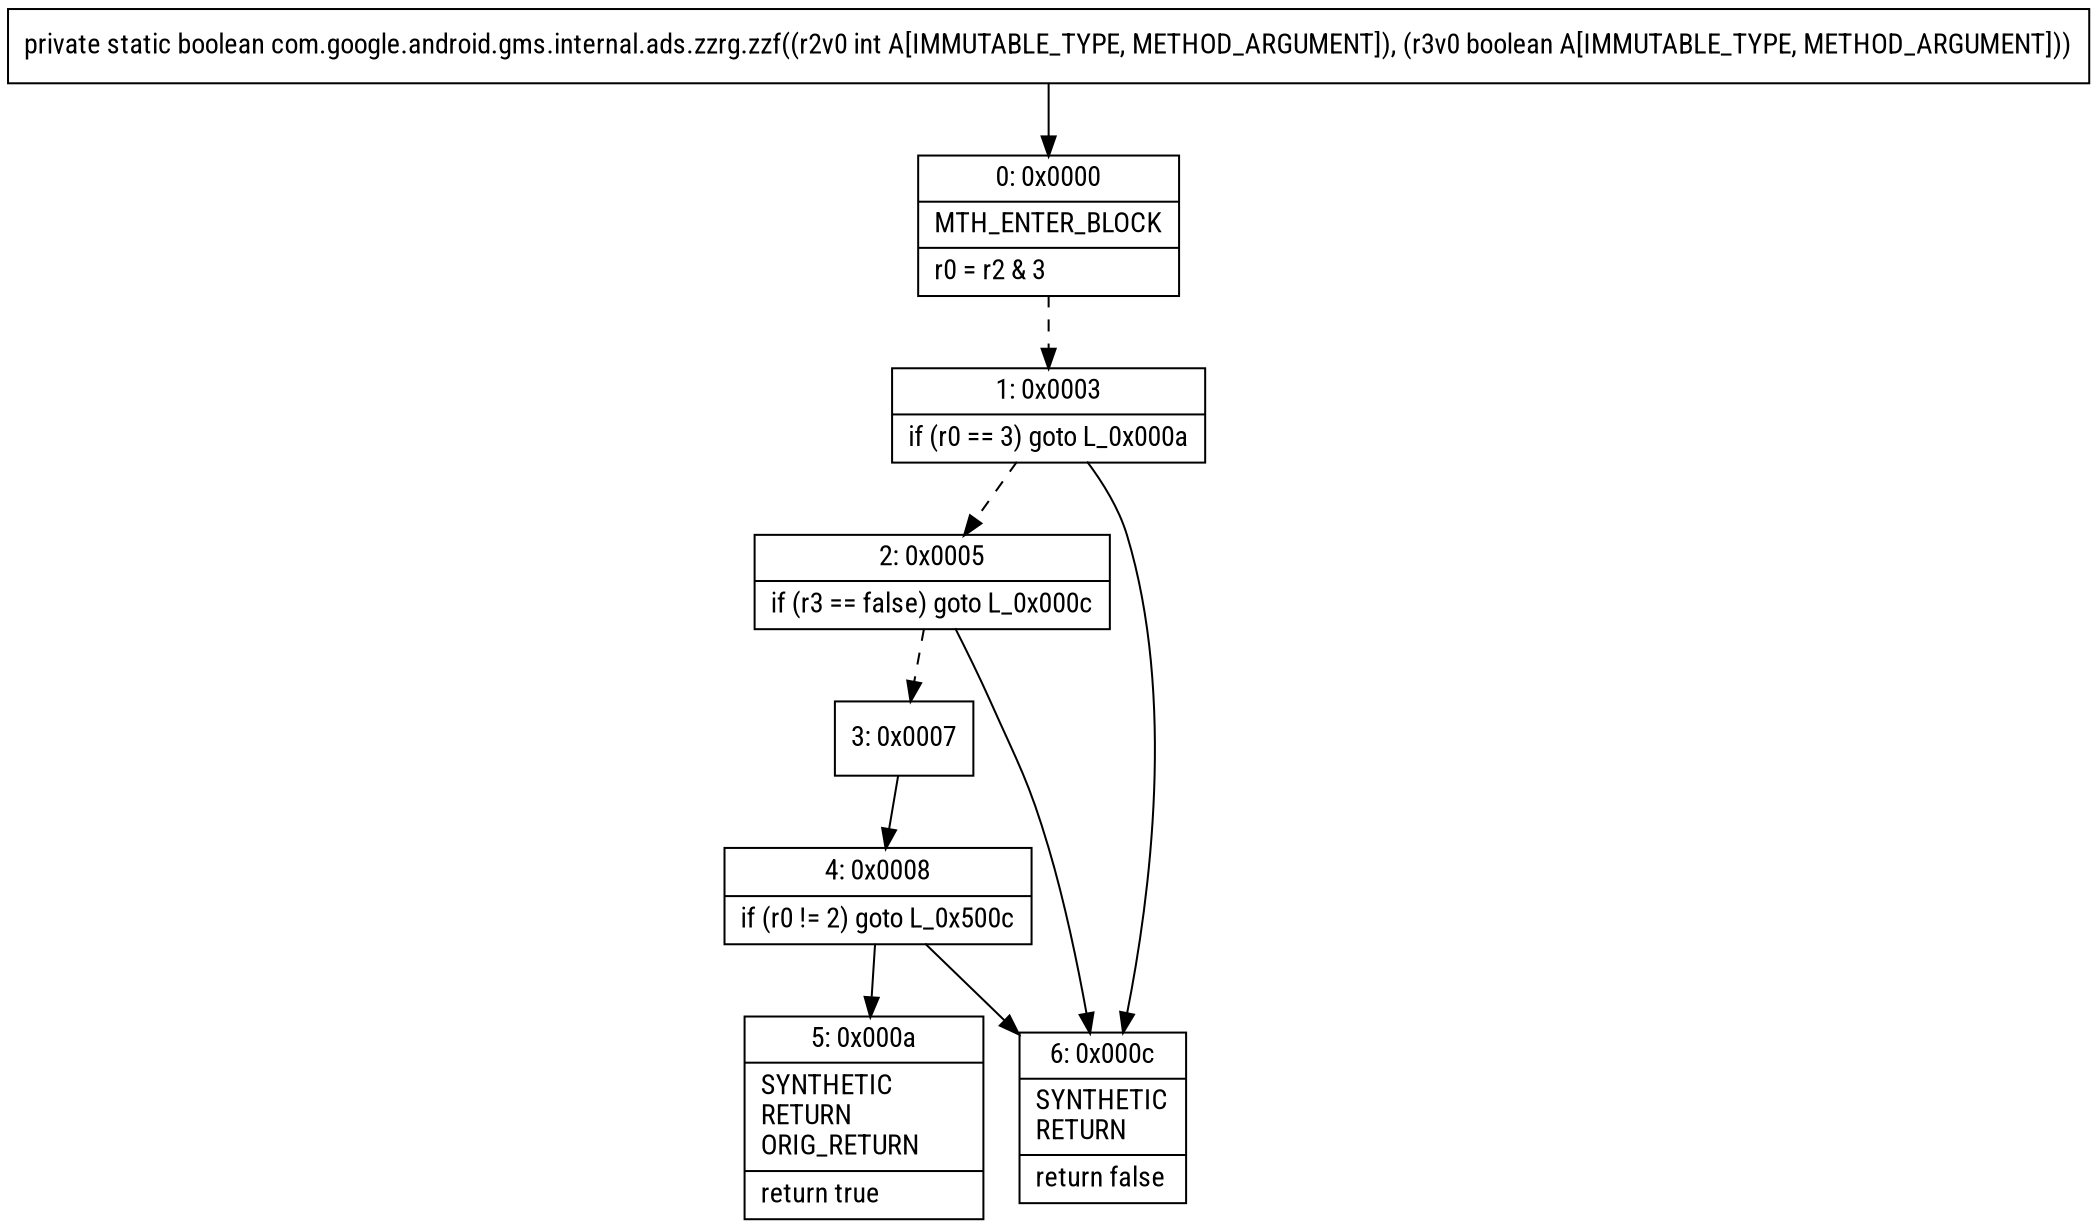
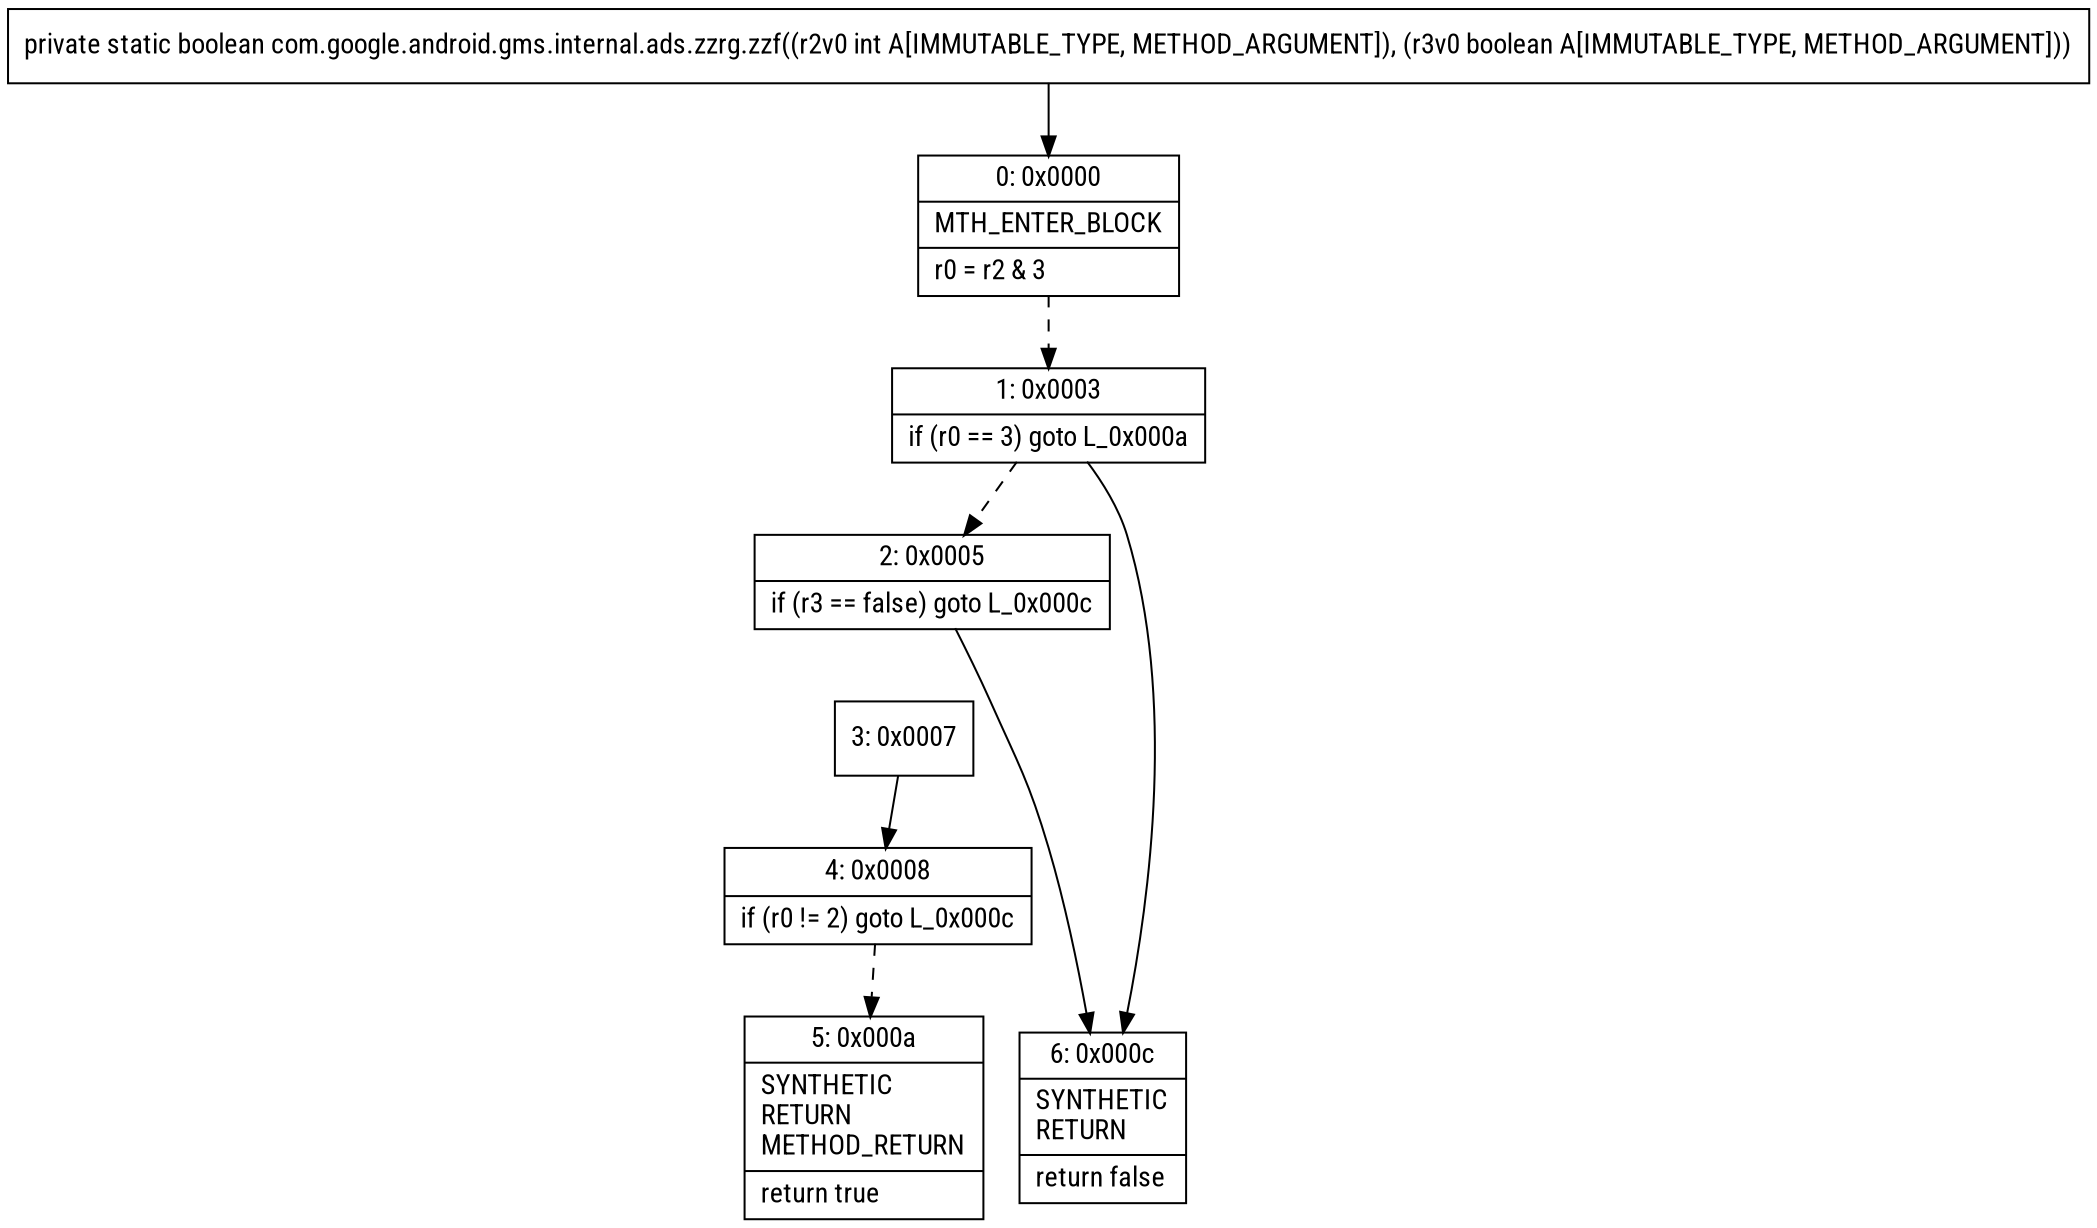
edge "2: 0x0005" -> "3: 0x0007": removed
node "4: 0x0008": text "if (r0 != 2) goto L_0x500c" -> "if (r0 != 2) goto L_0x000c"
edge "4: 0x0008" -> "5: 0x000a": style solid -> dashed
edge "4: 0x0008" -> "6: 0x000c": removed
node "5: 0x000a": text "ORIG_RETURN" -> "METHOD_RETURN"
